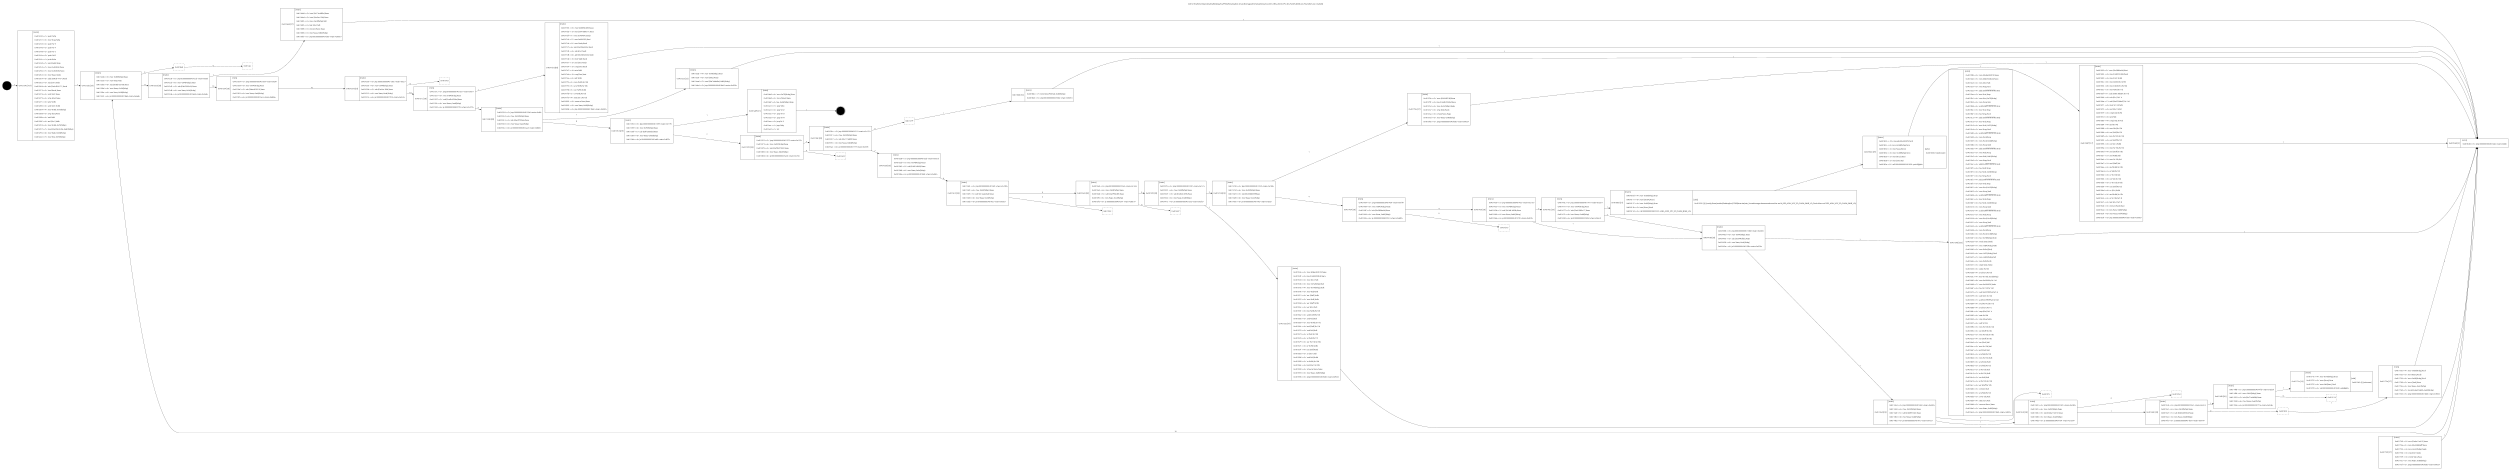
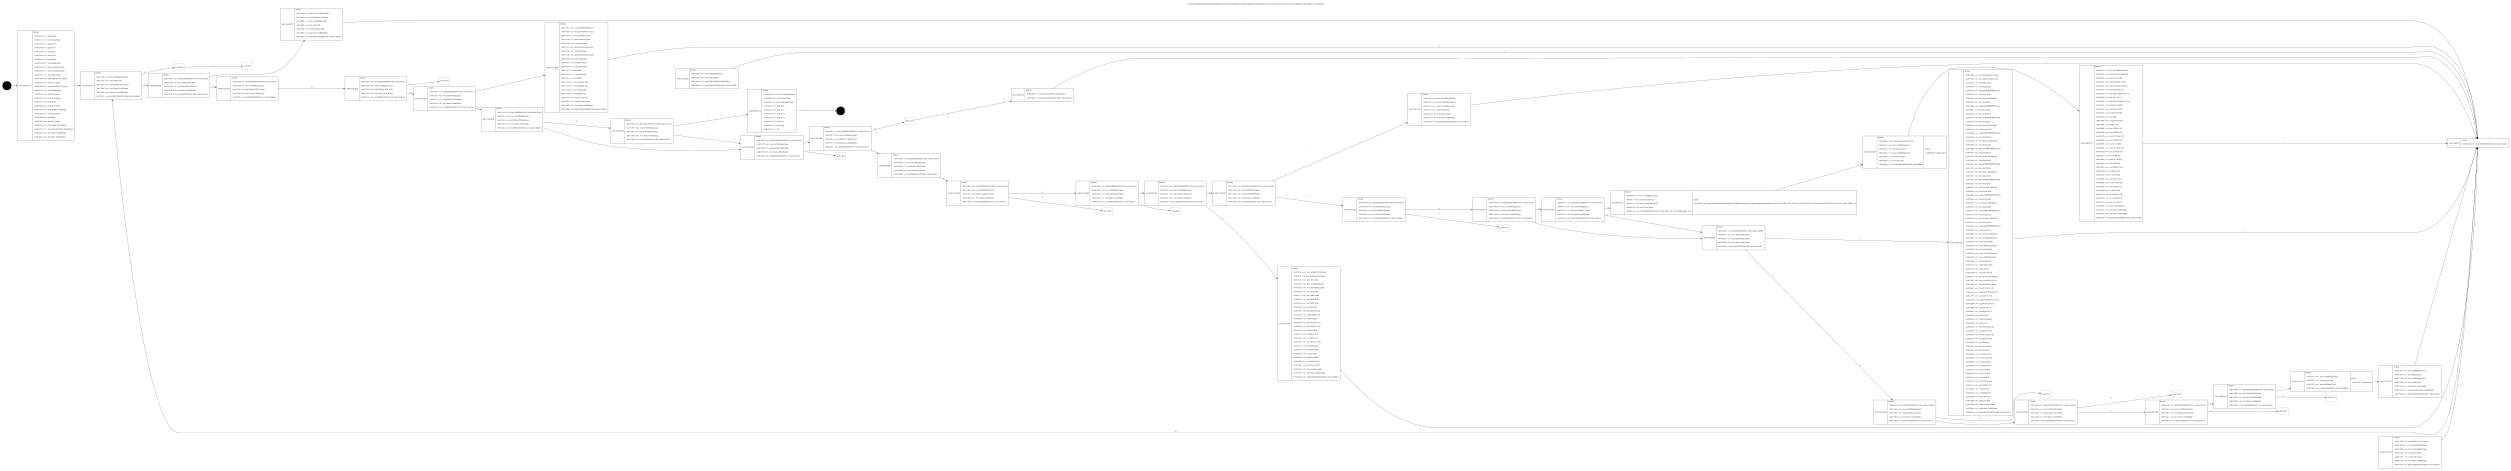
edge "0x401338 [28]" -> "0x401aa3 [22]": now "0x401338 [28]" -> "0x401370 [28]"
edge "0x401b54" -> "0x40172e [27]": now "0x40171e [16]" -> "0x40172e [27]"
